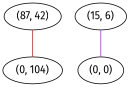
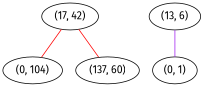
node "(87, 42)": label "(87, 42)" -> "(17, 42)"
node "(15, 6)": label "(15, 6)" -> "(13, 6)"
node "(0, 0)": label "(0, 0)" -> "(0, 1)"
node "(137, 60)": added
